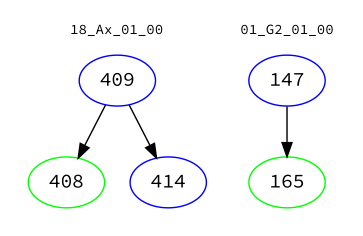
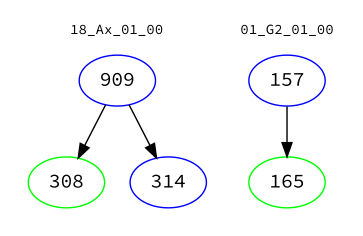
node "409": label "409" -> "909"
node "147": label "147" -> "157"
node "408": label "408" -> "308"
node "414": label "414" -> "314"
